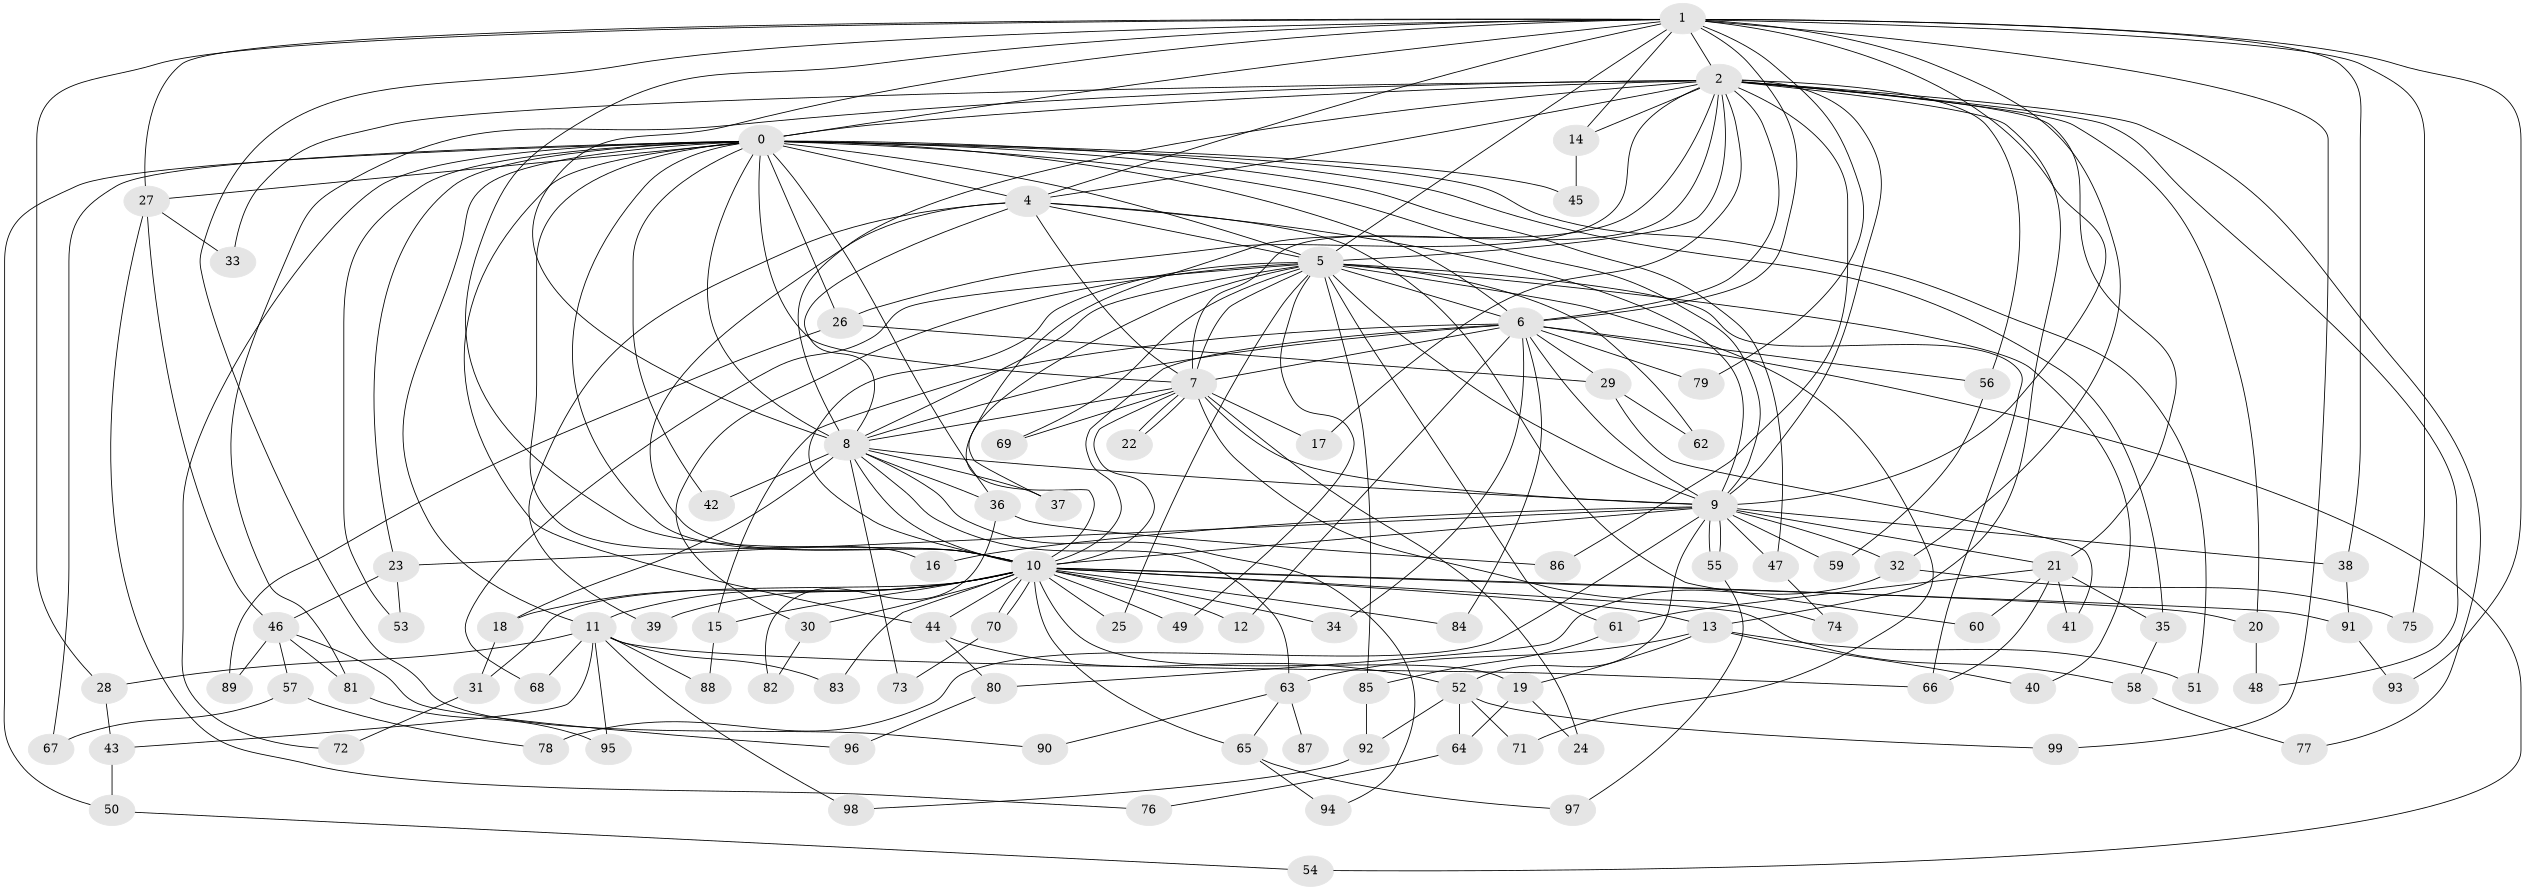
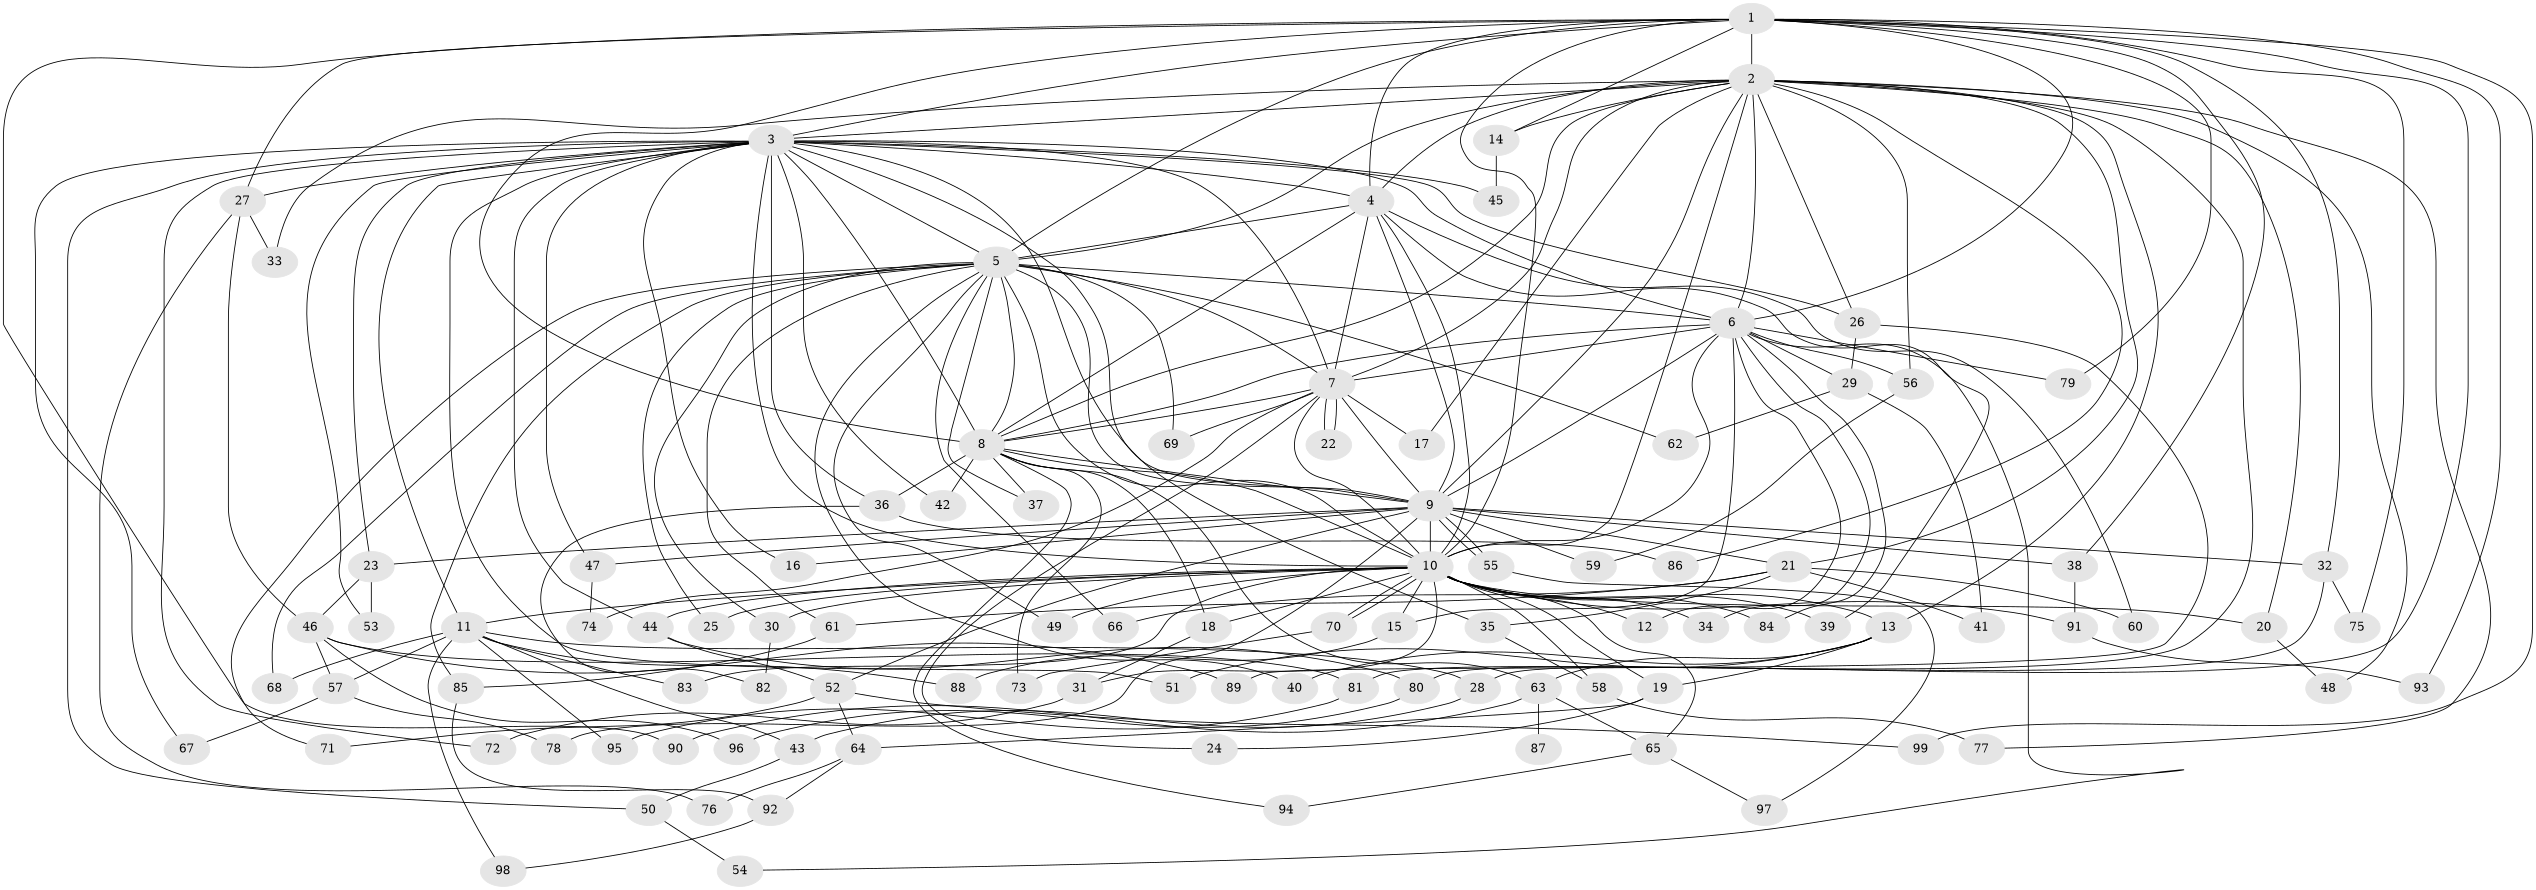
node "0": label "0" -> "3"
edge "1" -- "9": removed
edge "11" -- "66": now "11" -- "57"
edge "52" -- "92": now "64" -- "92"
